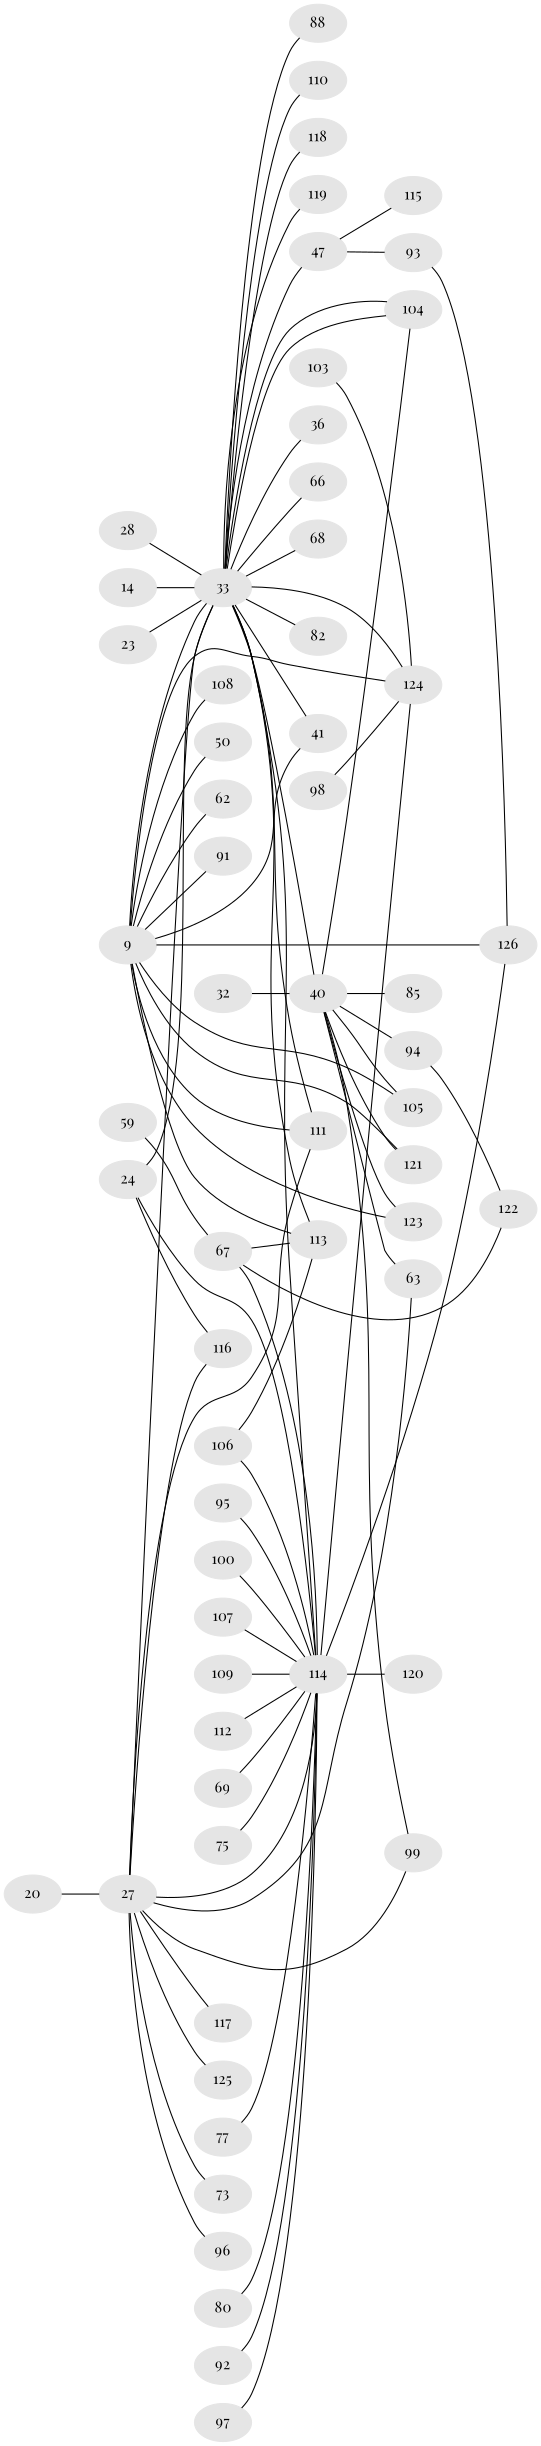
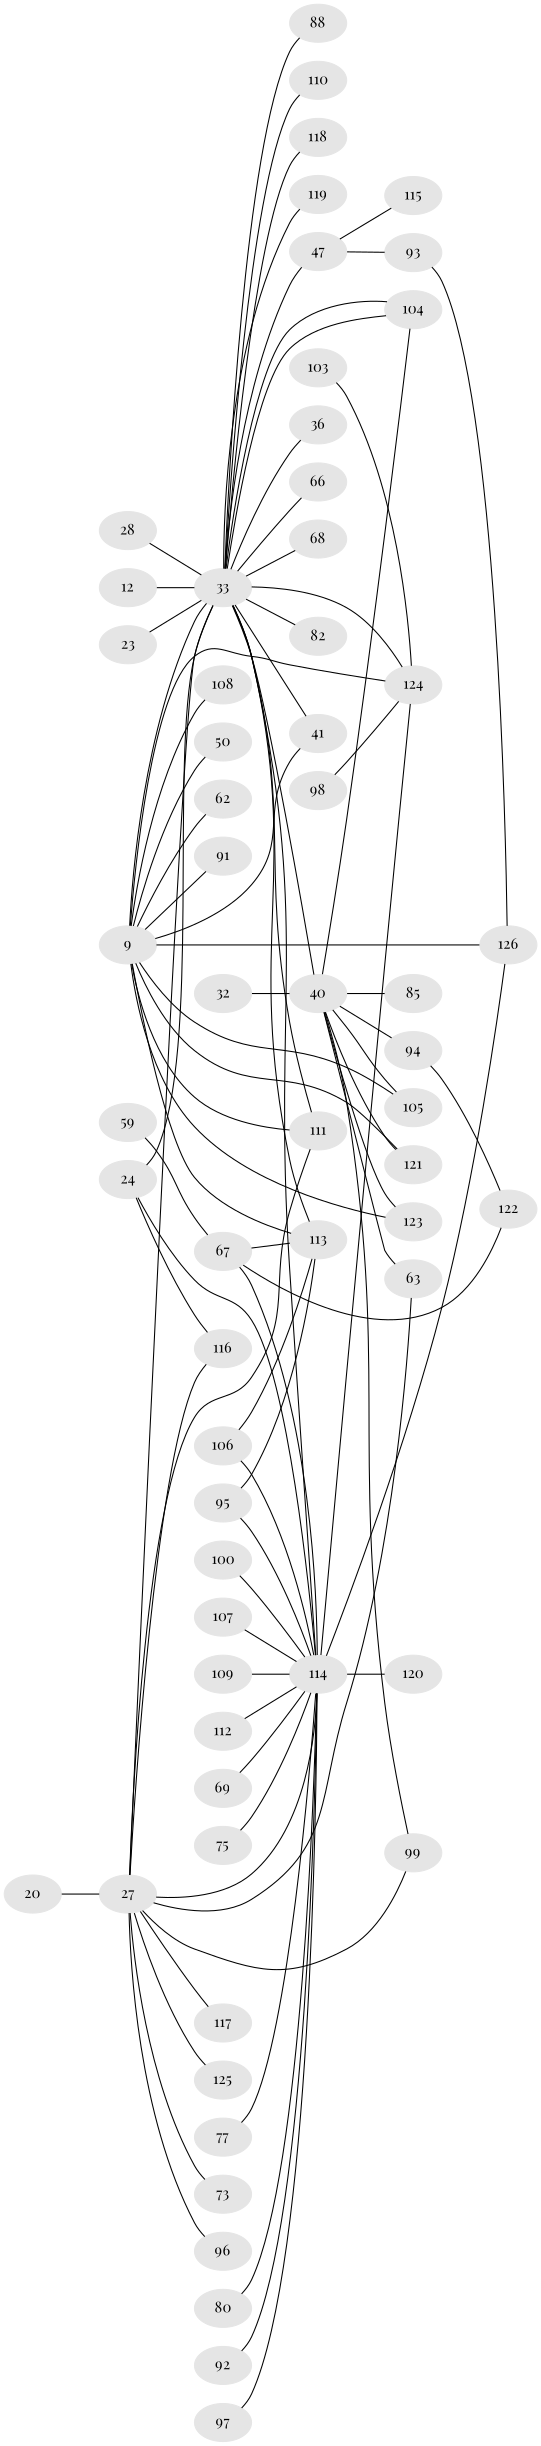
node "14": label "14" -> "12"
edge "113" -- "95": added
